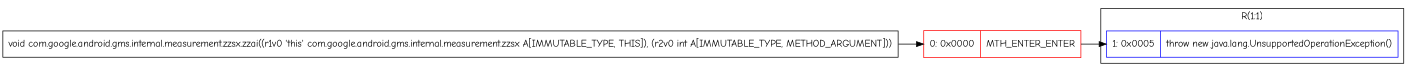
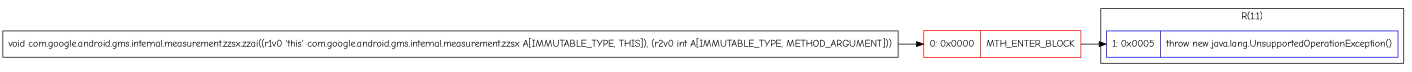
node "0: 0x0000": text "MTH_ENTER_ENTER" -> "MTH_ENTER_BLOCK"
